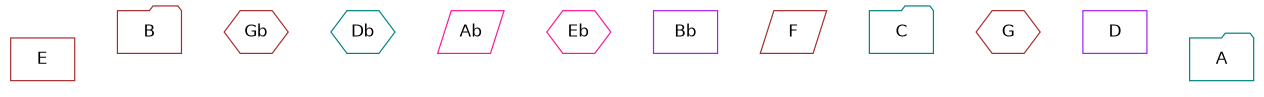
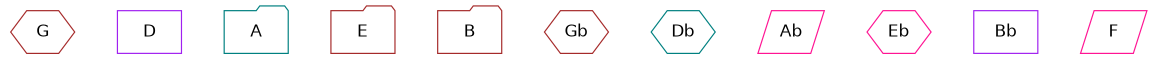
node "F": color brown -> deeppink
node "C": removed
node "E": shape box -> folder
